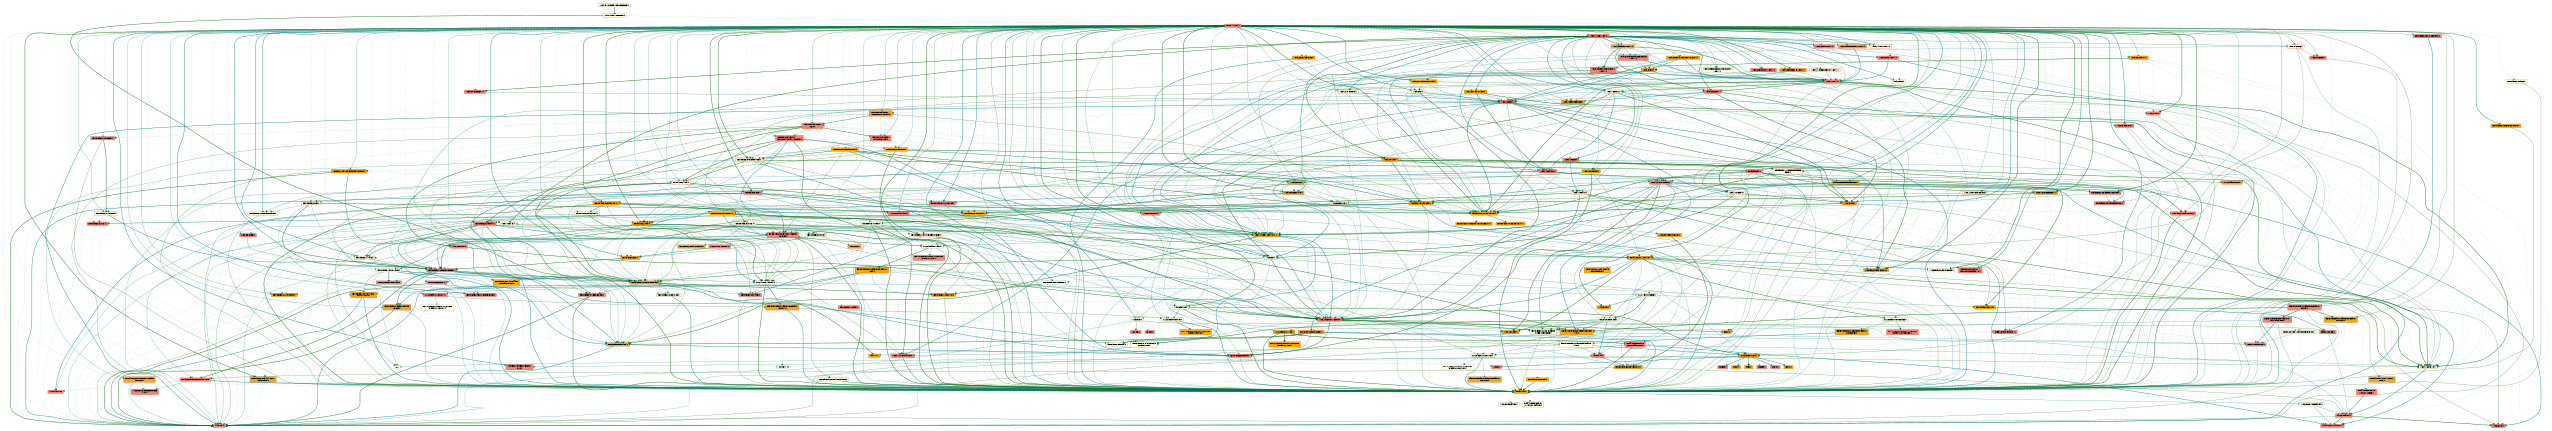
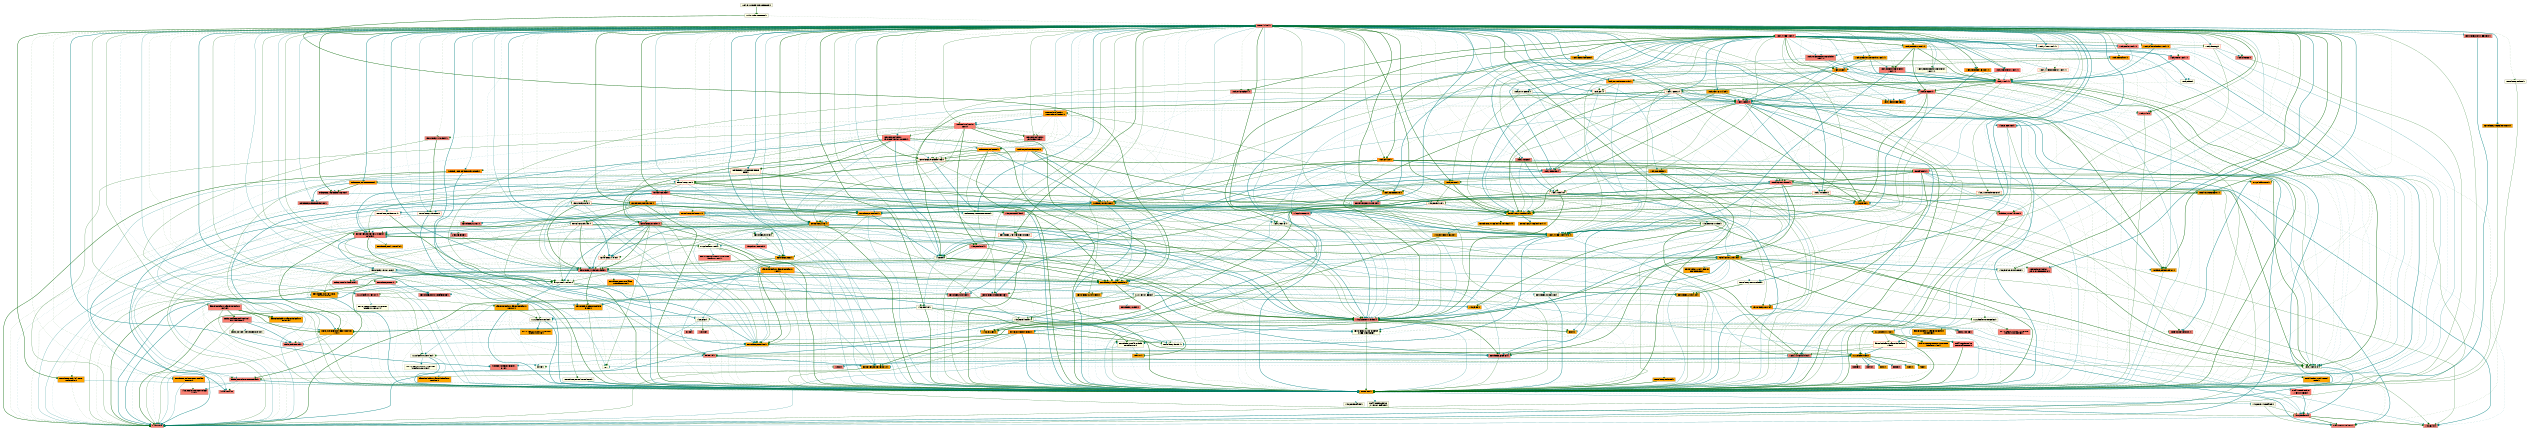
node "Algo/Sort.h": removed
node "Misc/OutputDevice.h": label "Misc/OutputDevice.h" -> "Misc/Serialization.h"
edge "ProfilingDebugging /CpuProfilerTrace.h" -> "Math/MathFwd.h": now "ProfilingDebugging /CpuProfilerTrace.h" -> "Misc/Build.h"
